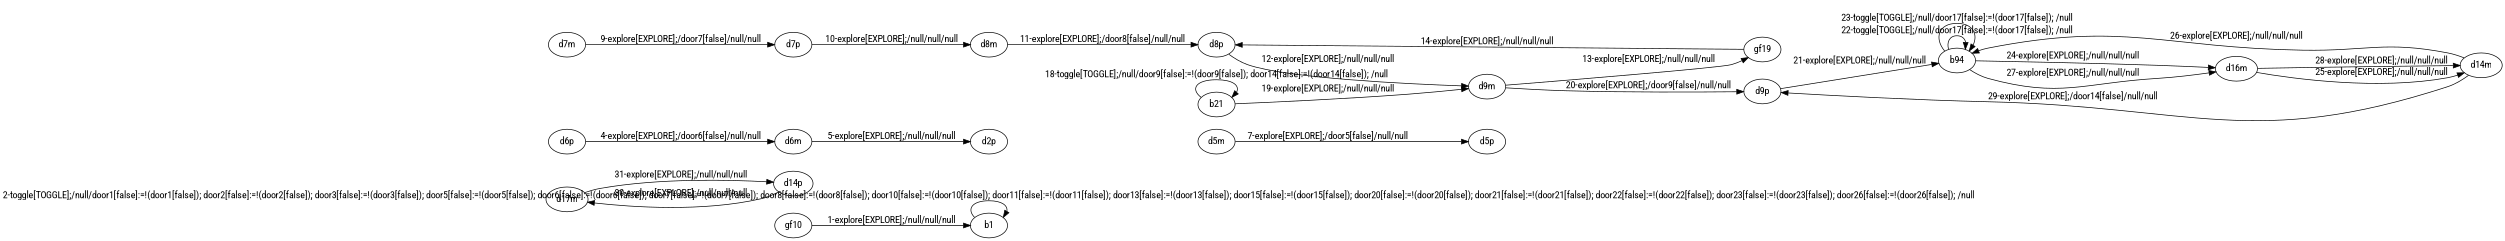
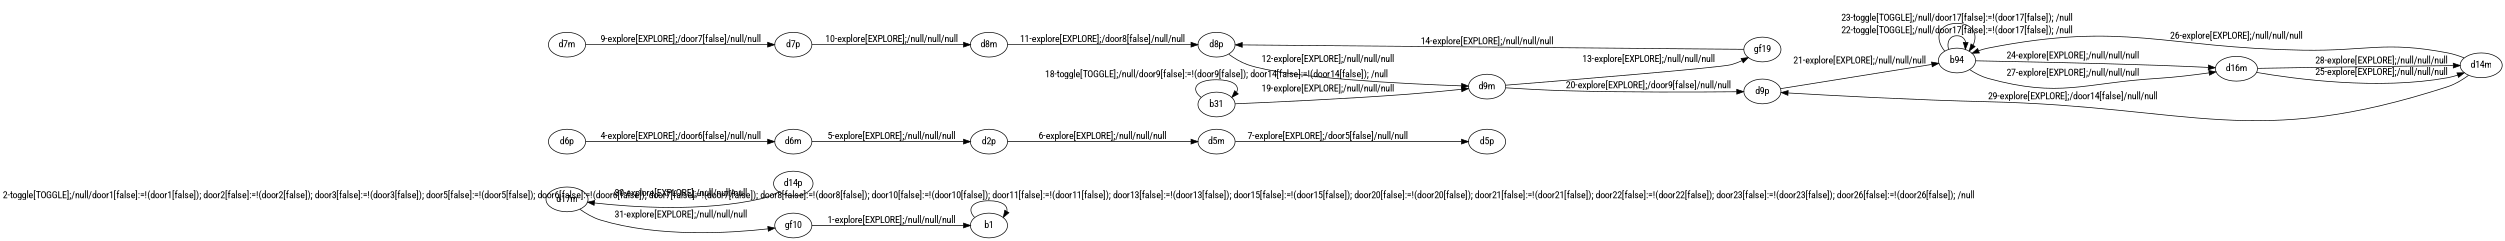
node "b21": label "b21" -> "b31"
edge "d2p" -> "d5m": added, label "6-explore[EXPLORE];/null/null/null"
edge "d17m" -> "d14p": now "d17m" -> "gf10"
